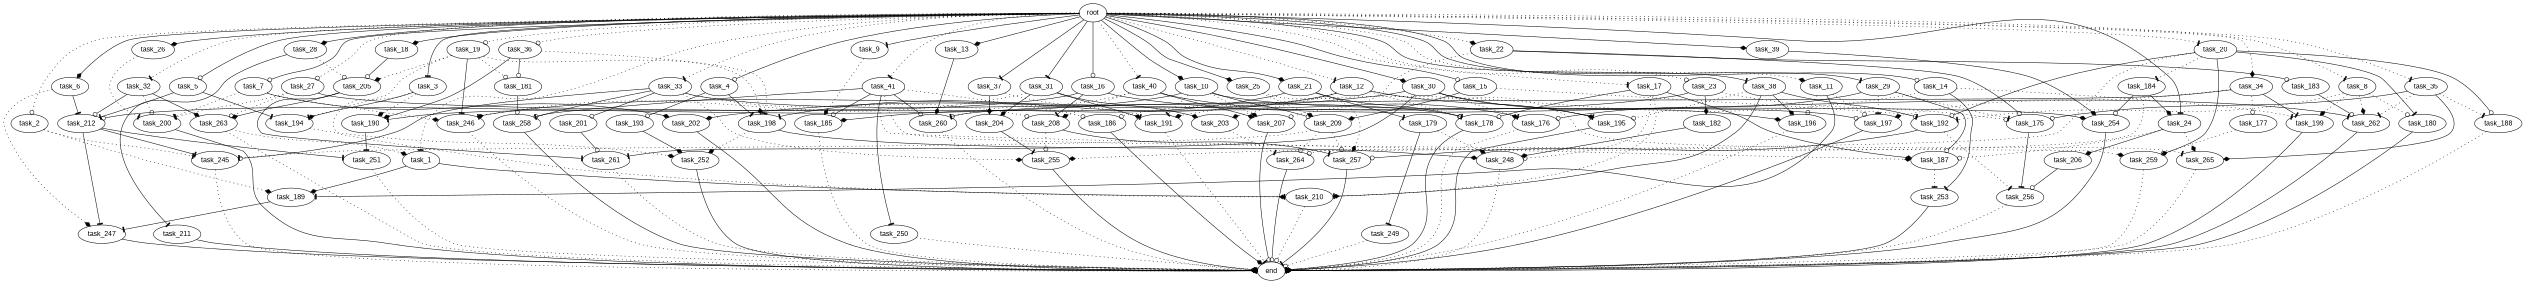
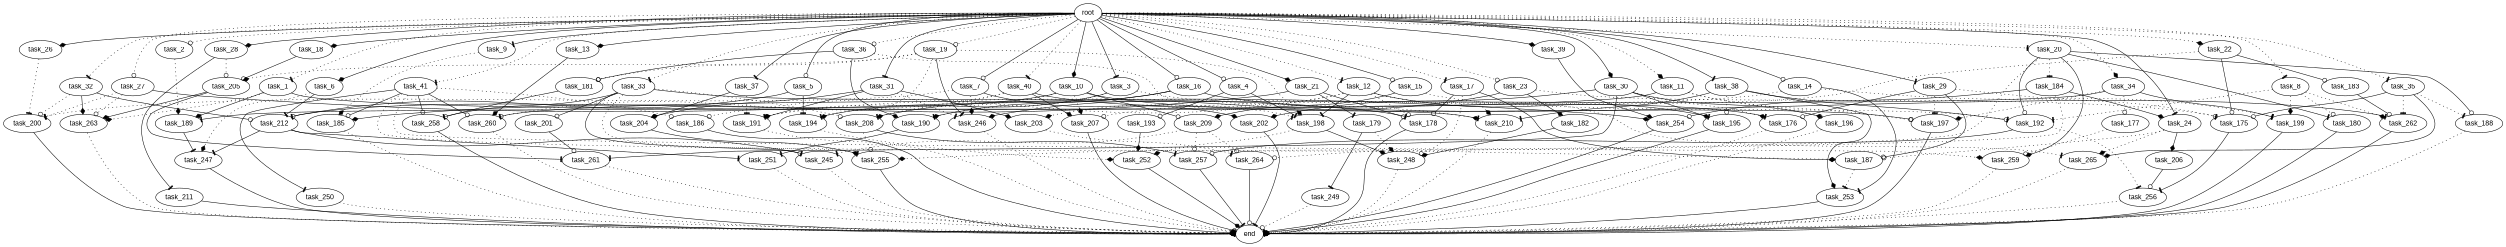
node "task_25": removed
edge "task_38" -> "task_196": now "task_38" -> "task_253"
edge "task_263" -> "task_1": reversed
edge "task_2" -> "task_245": removed
